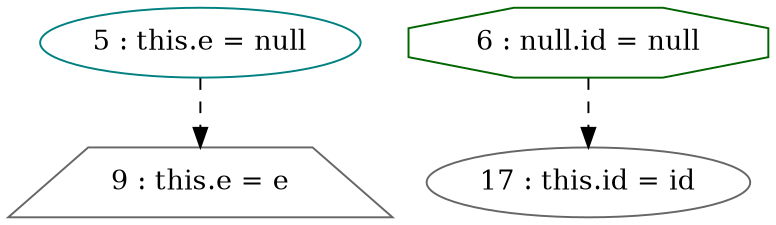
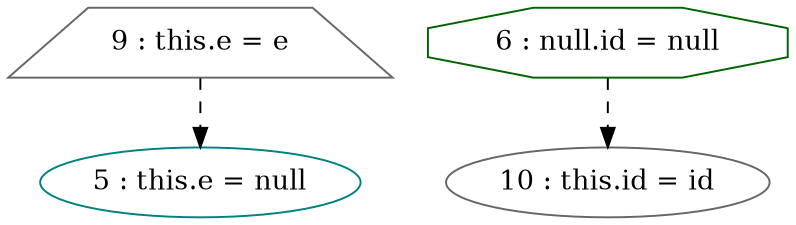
edge "5 : this.e = null" -> "9 : this.e = e": reversed
node "17 : this.id = id": label "17 : this.id = id" -> "10 : this.id = id"
